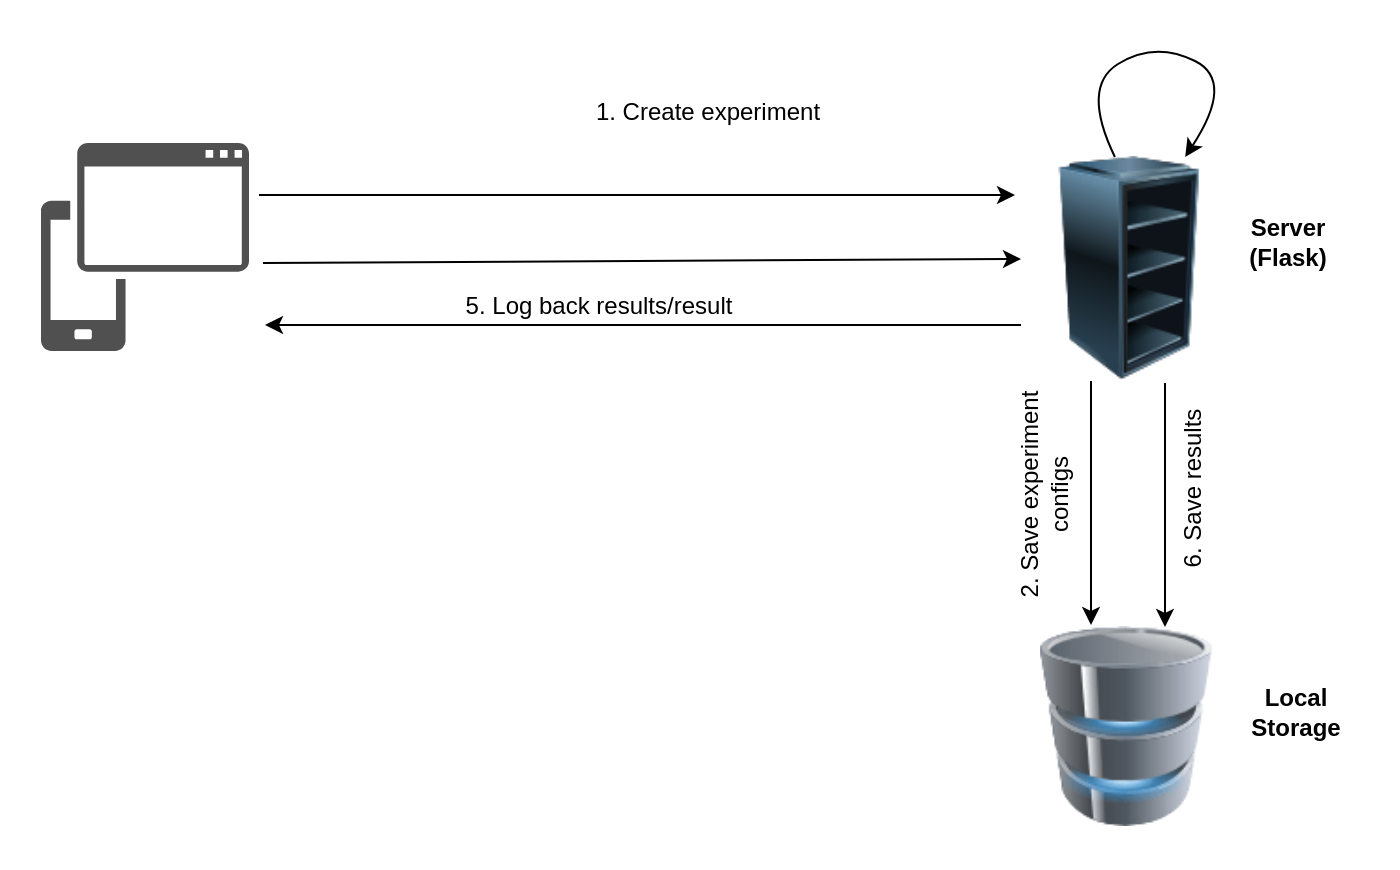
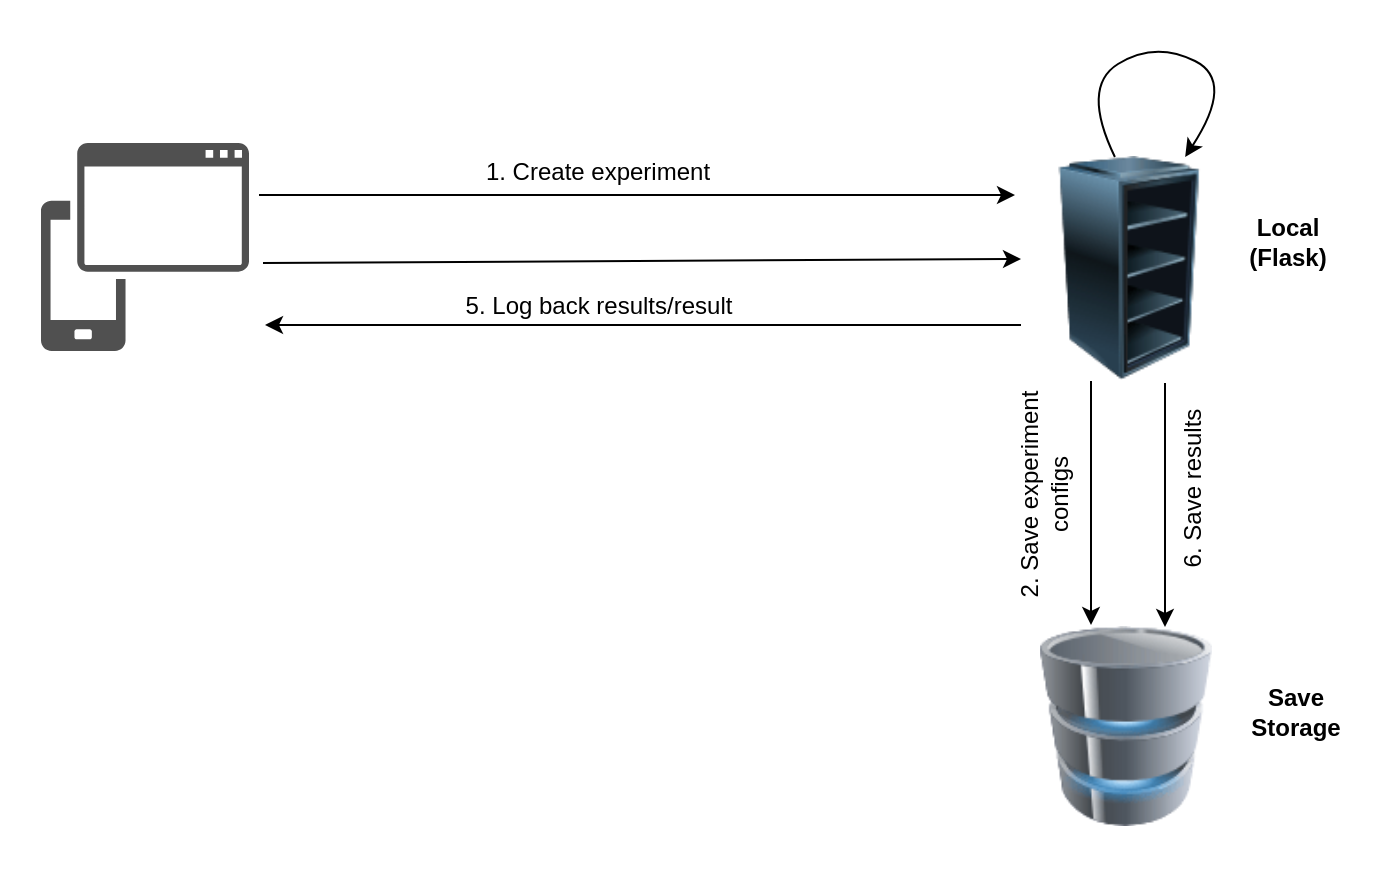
node "1. Create experiment": moved (709, 113) -> (599, 173)
node "Server (Flask)": label "Server (Flask)" -> "Local (Flask)"
node "Local Storage": label "Local Storage" -> "Save Storage"
